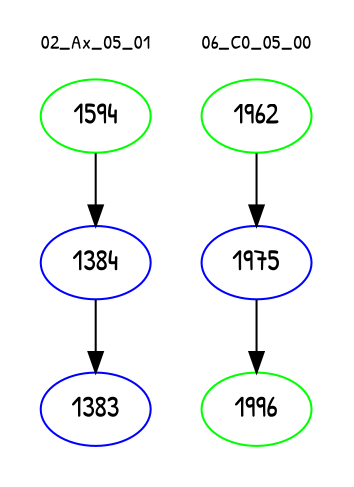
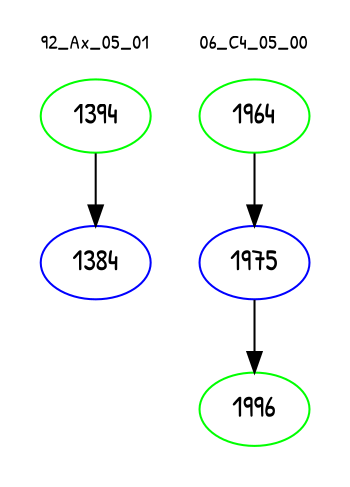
cluster "02_Ax_05_01": label "02_Ax_05_01" -> "92_Ax_05_01"
cluster "06_C0_05_00": label "06_C0_05_00" -> "06_C4_05_00"
node "1594": label "1594" -> "1394"
node "1962": label "1962" -> "1964"
node "1383": removed
